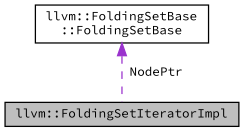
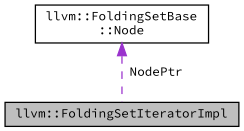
node "llvm::FoldingSetBase ::FoldingSetBase": label "llvm::FoldingSetBase ::FoldingSetBase" -> "llvm::FoldingSetBase ::Node"
